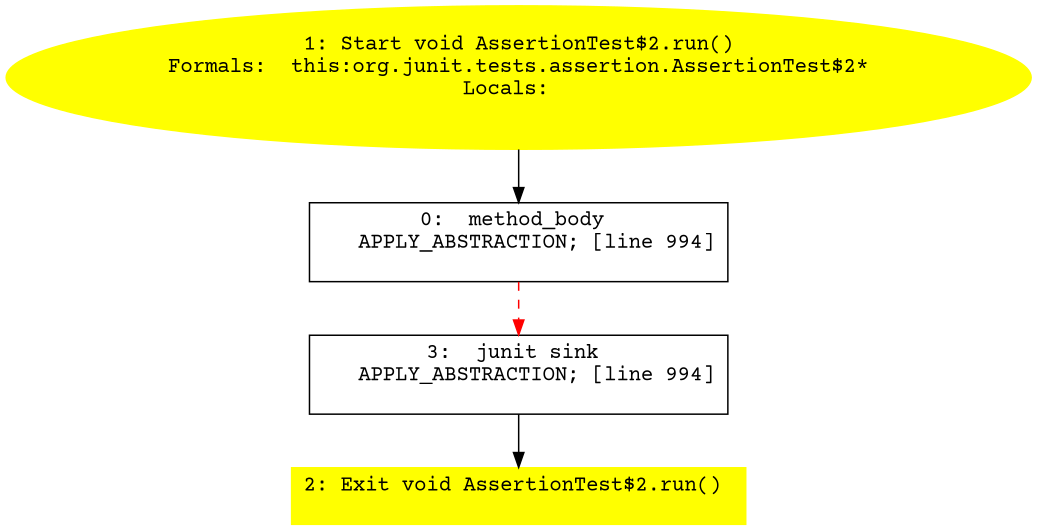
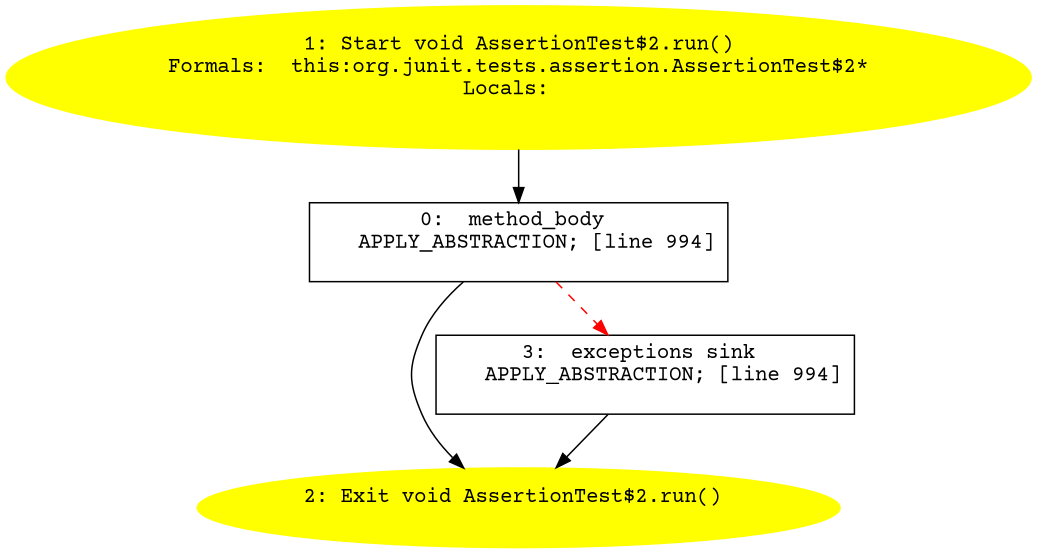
edge "0:  method_body APPLY_ABSTRACTION; [line 994]" -> "2: Exit void AssertionTest$2.run()": added
node "3:  junit sink APPLY_ABSTRACTION; [line 994]": label "3:  junit sink APPLY_ABSTRACTION; [line 994]" -> "3:  exceptions sink APPLY_ABSTRACTION; [line 994]"
node "2: Exit void AssertionTest$2.run()": shape box -> ellipse
